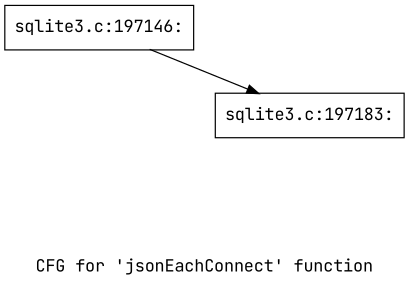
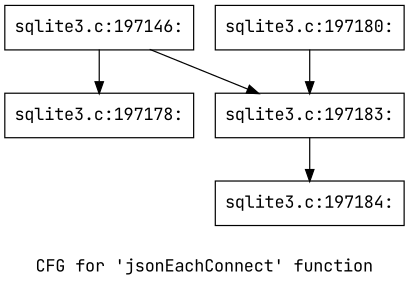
node "sqlite3.c:197180:": added
node "sqlite3.c:197178:": added
node "sqlite3.c:197184:": added
